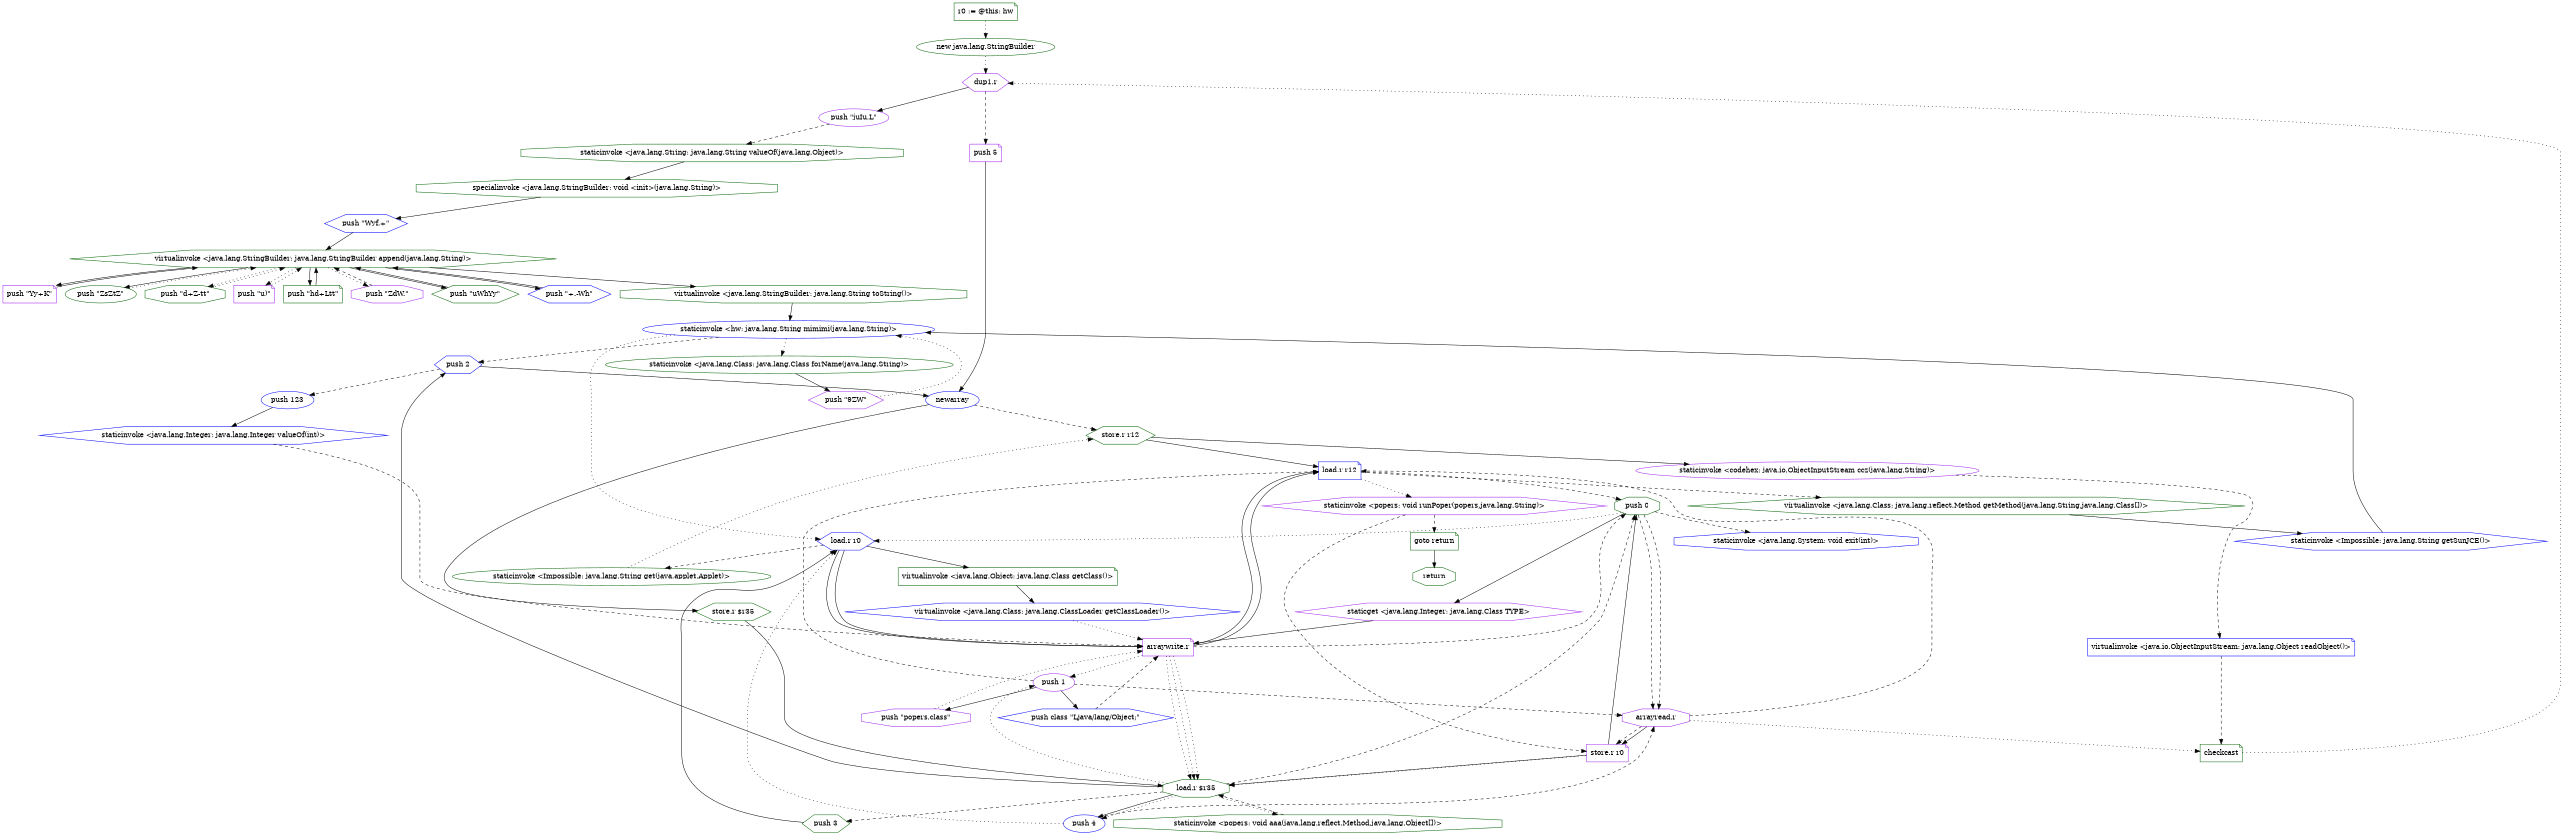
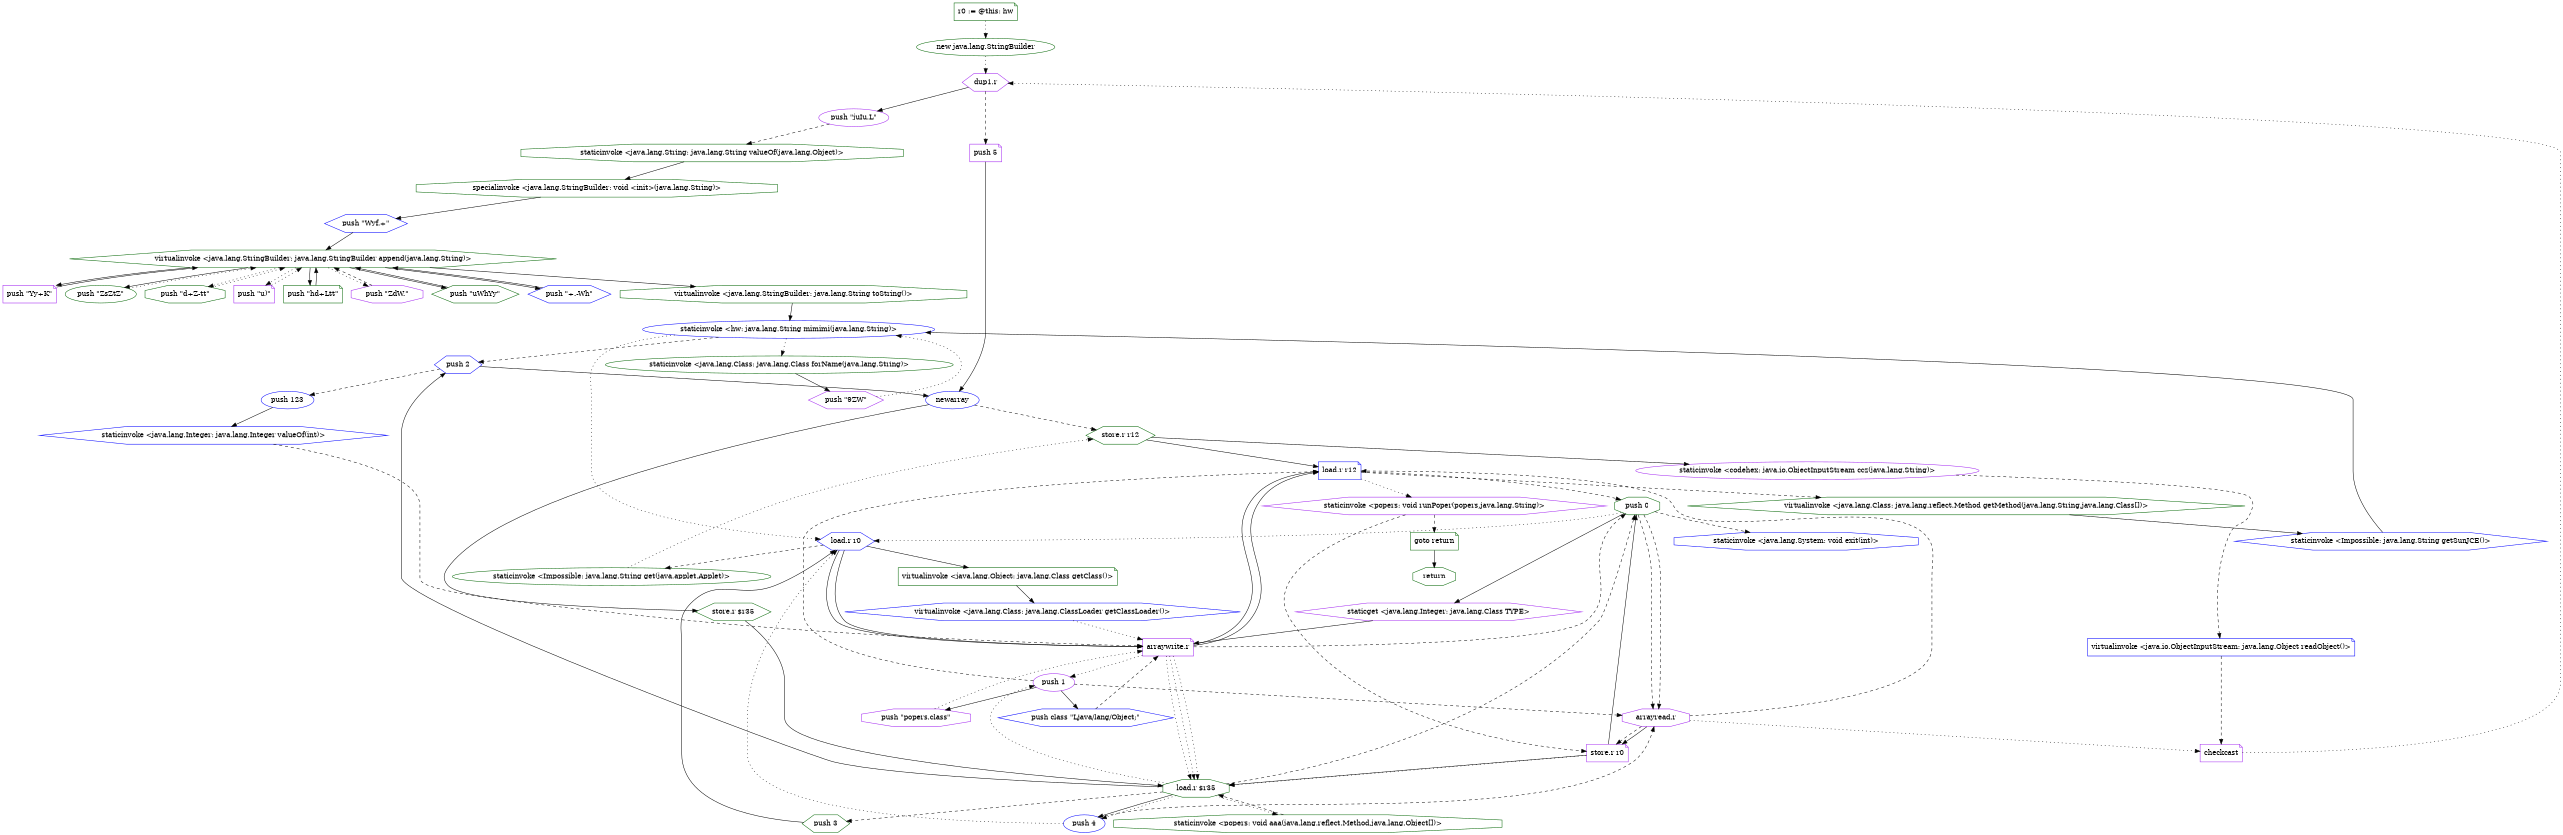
node "checkcast": color darkgreen -> purple
